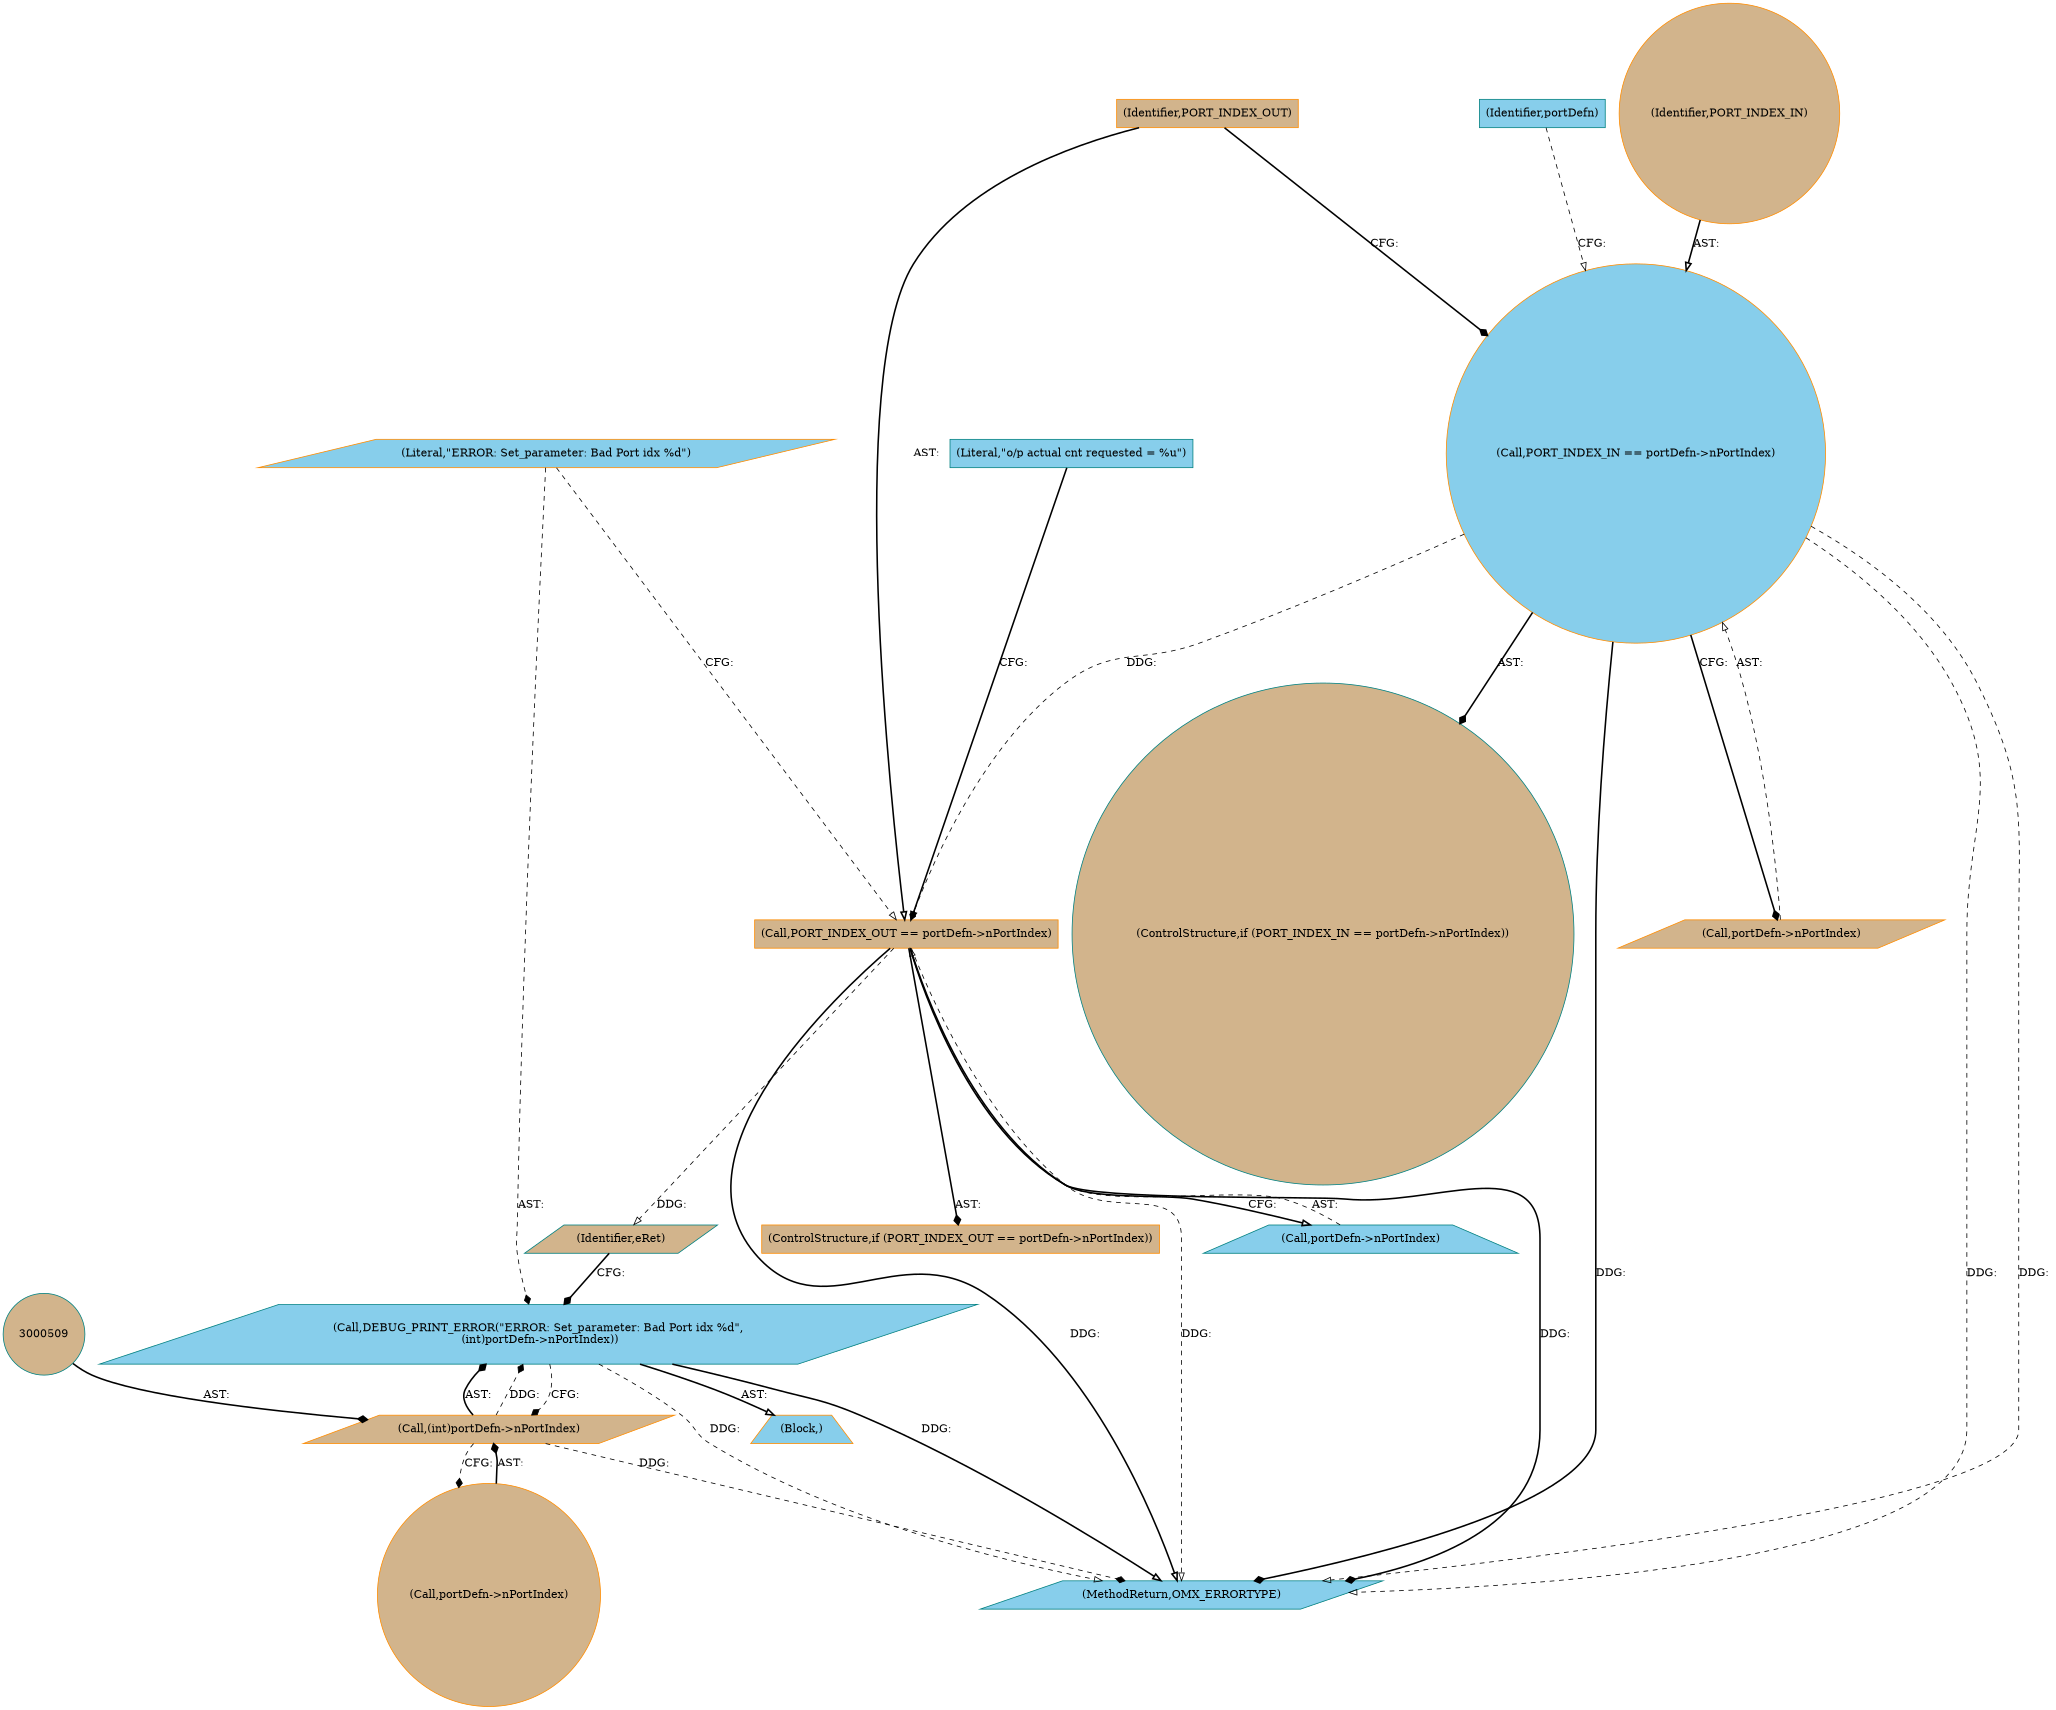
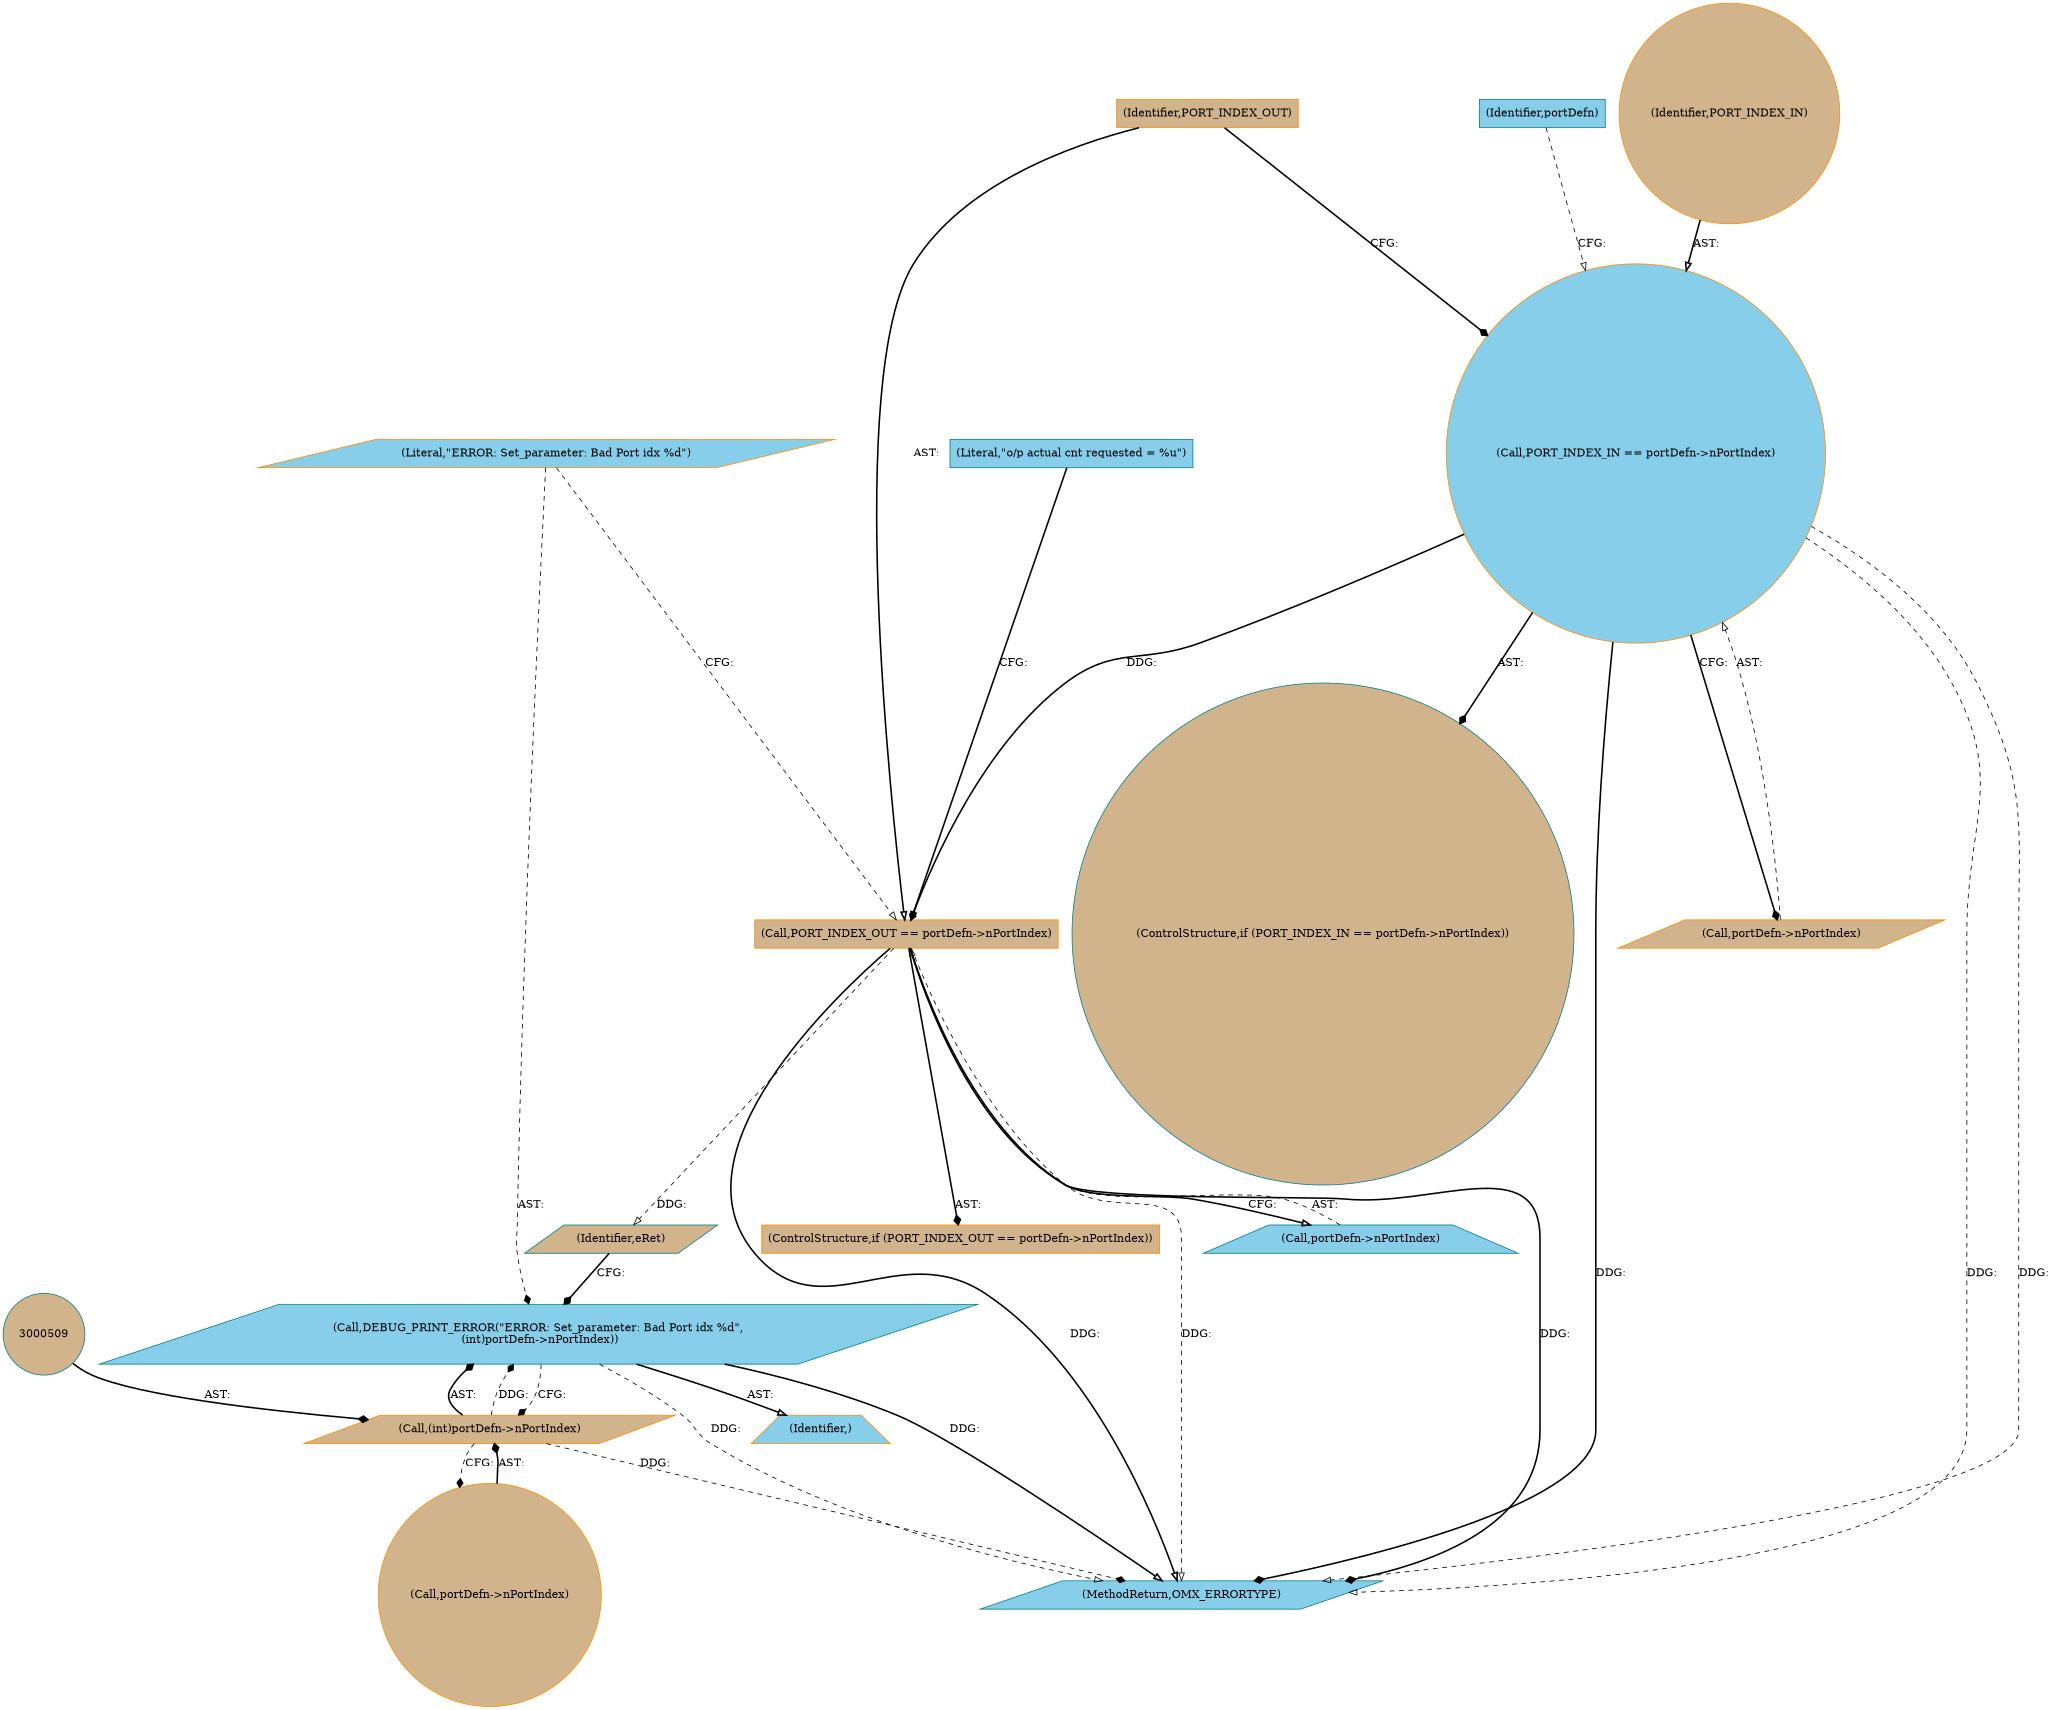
edge "(Call,PORT_INDEX_IN == portDefn->nPortIndex)" -> "(Call,PORT_INDEX_OUT == portDefn->nPortIndex)": style dashed -> bold
node "(Block,)": label "(Block,)" -> "(Identifier,)"
